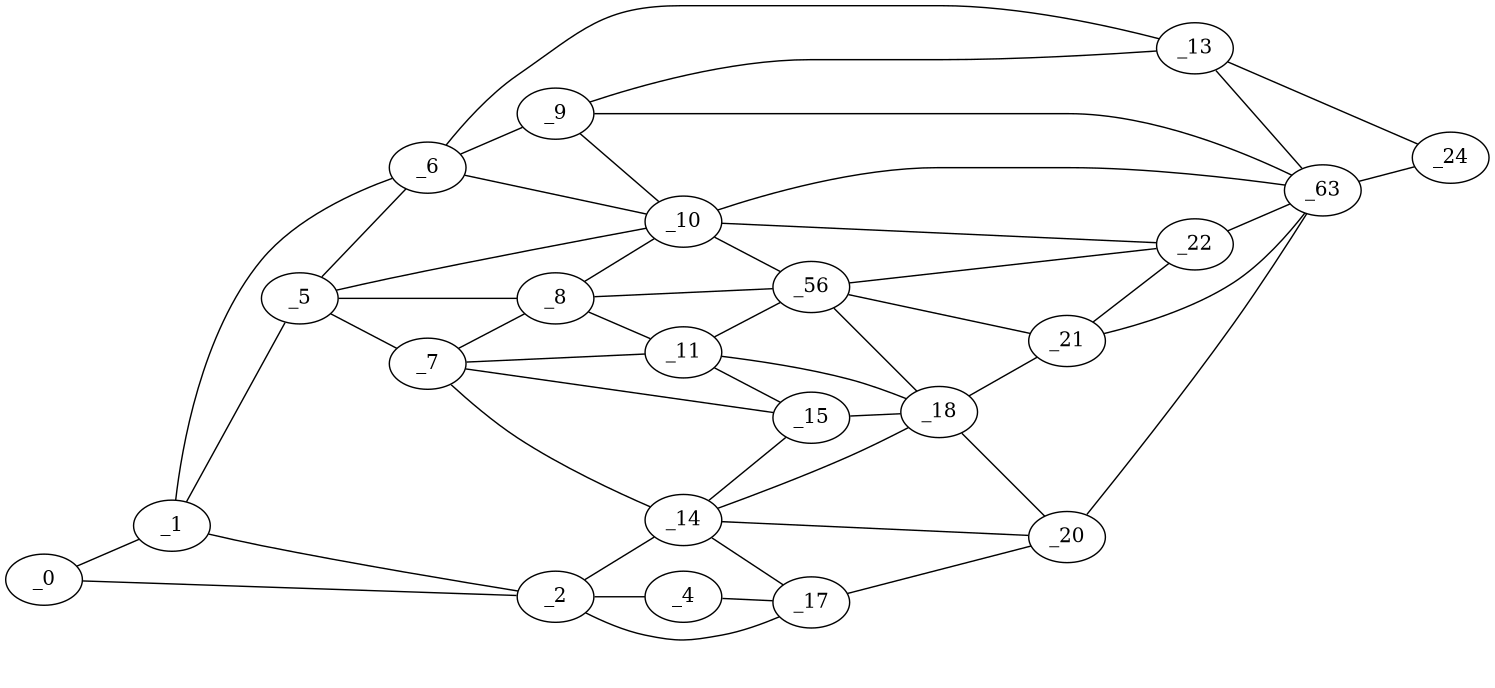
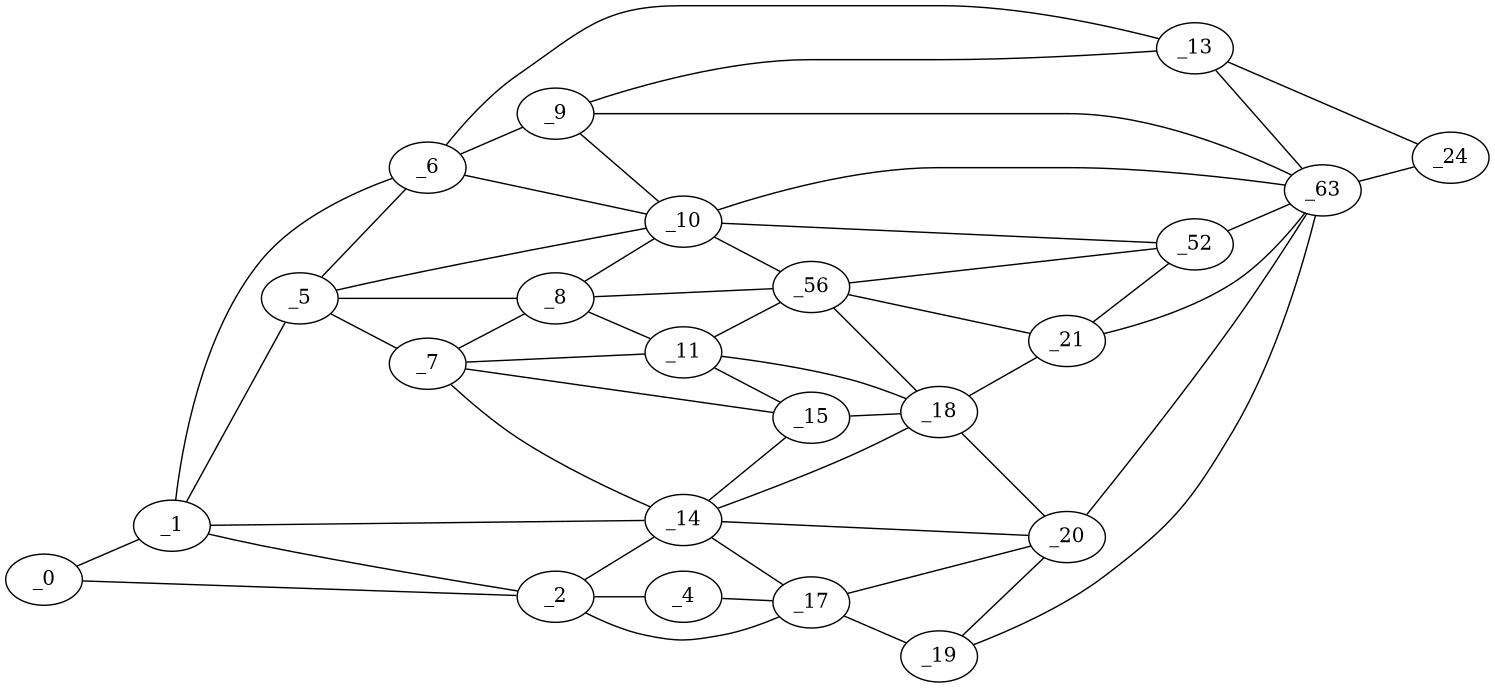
node "_22": label "_22" -> "_52"
edge "_14" -- "_1": added
node "_19": added
